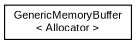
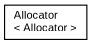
node "GenericMemoryBuffer < Allocator >": label "GenericMemoryBuffer < Allocator >" -> "Allocator < Allocator >"
